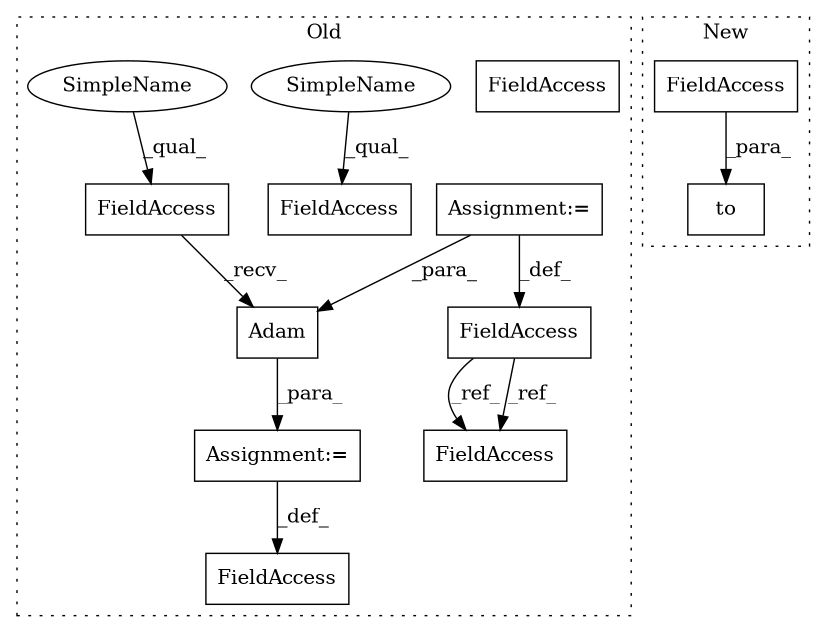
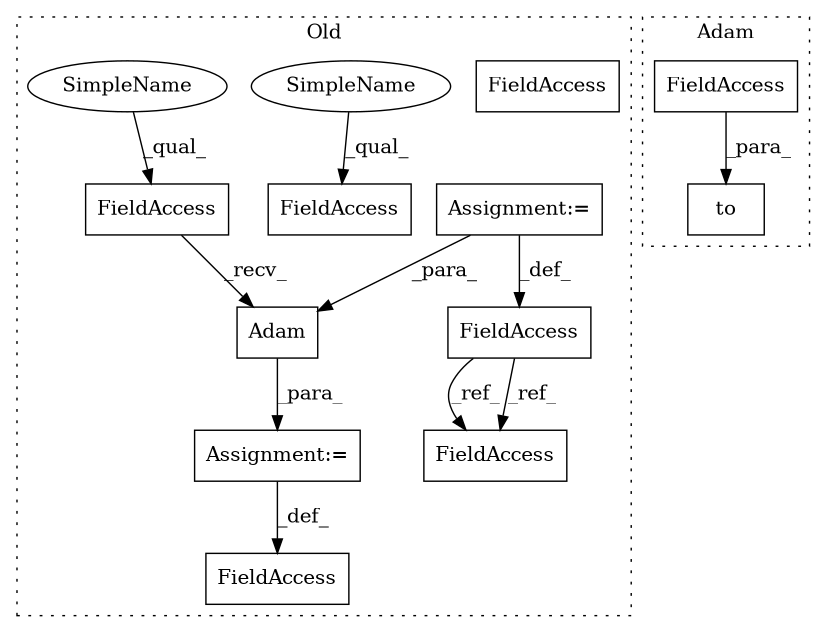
cluster "New": label "New" -> "Adam"
